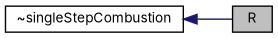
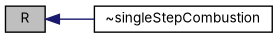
edge "R" -> "~singleStepCombustion": reversed
